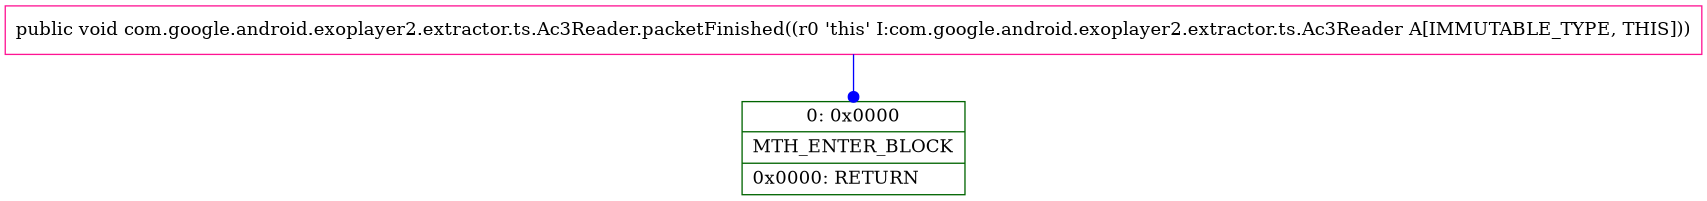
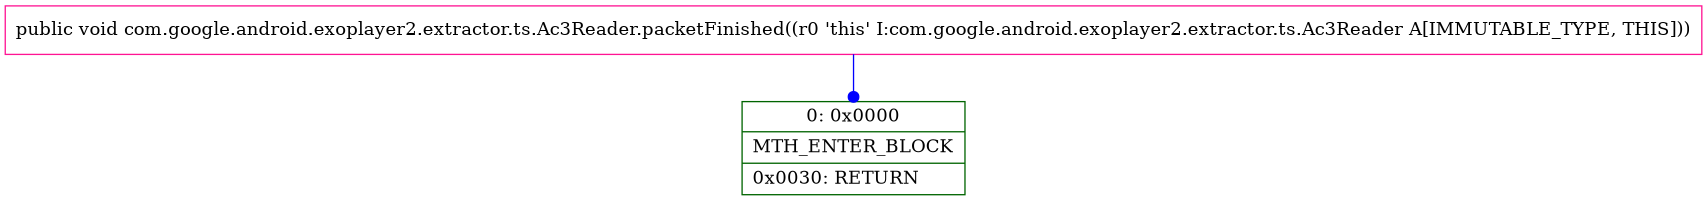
node "0: 0x0000": text "0x0000: RETURN" -> "0x0030: RETURN"
